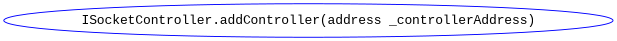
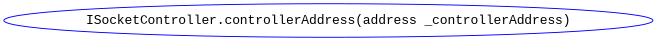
node "ISocketController.addController(address _controllerAddress)": label "ISocketController.addController(address _controllerAddress)" -> "ISocketController.controllerAddress(address _controllerAddress)"
